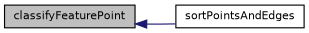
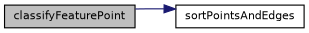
edge "sortPointsAndEdges" -> "classifyFeaturePoint": reversed
